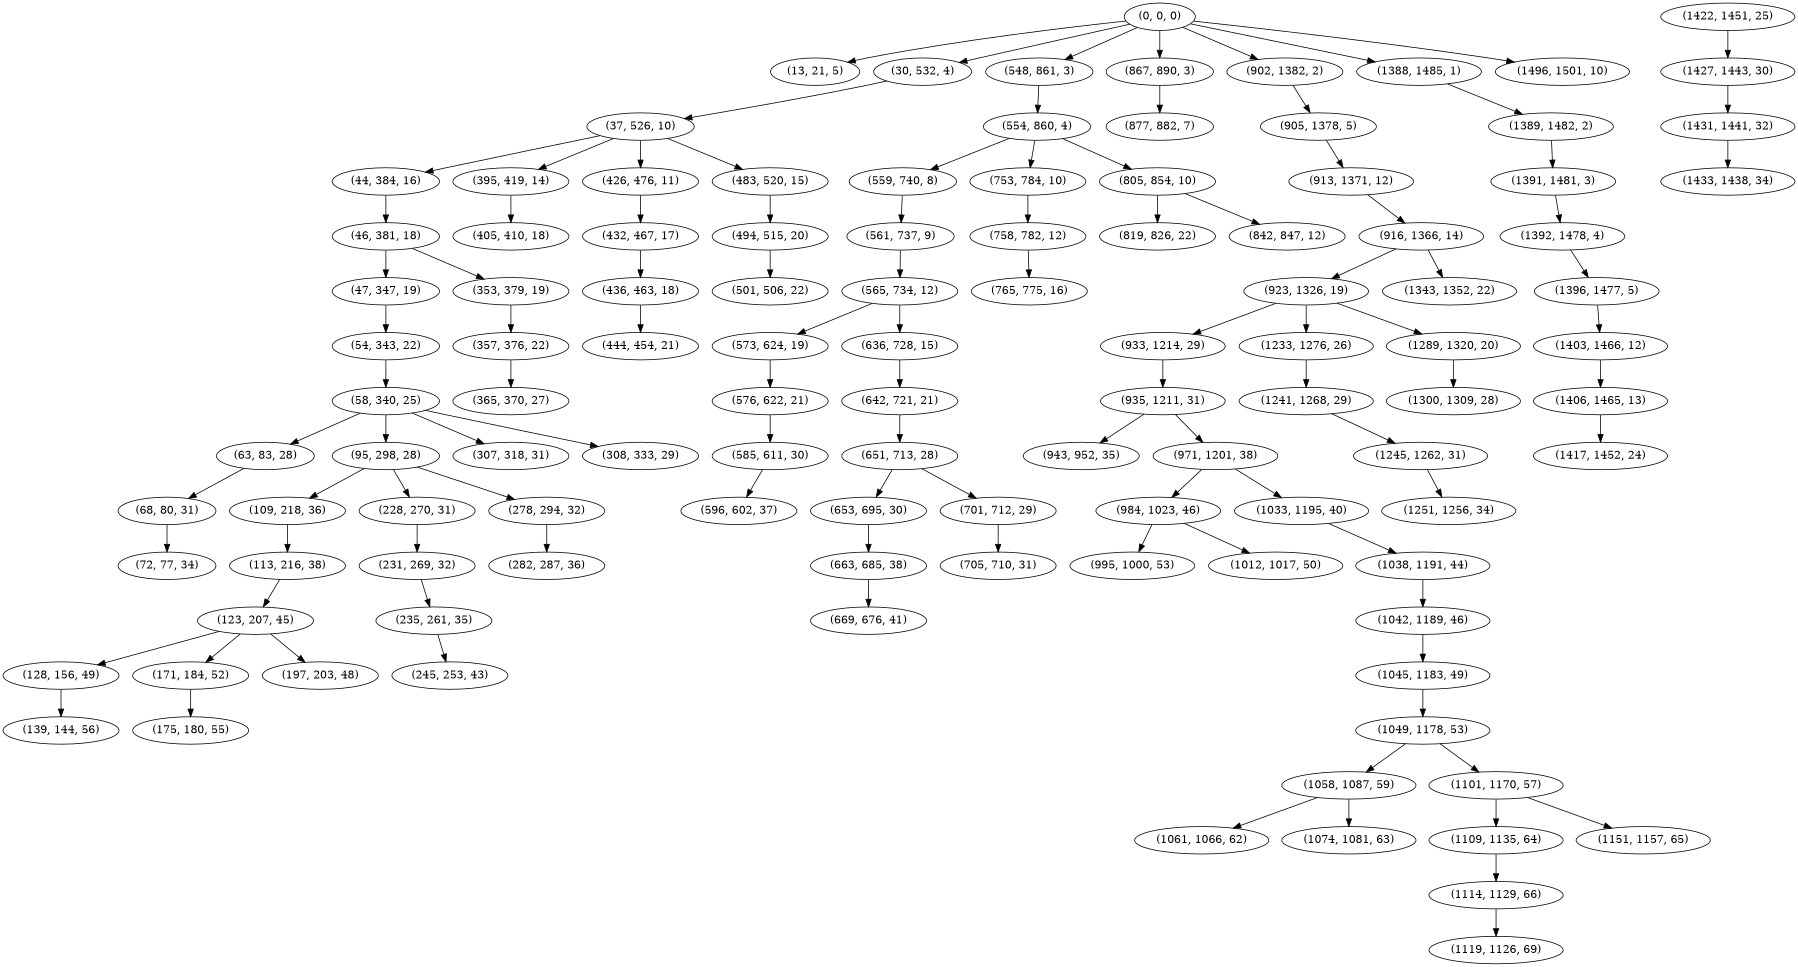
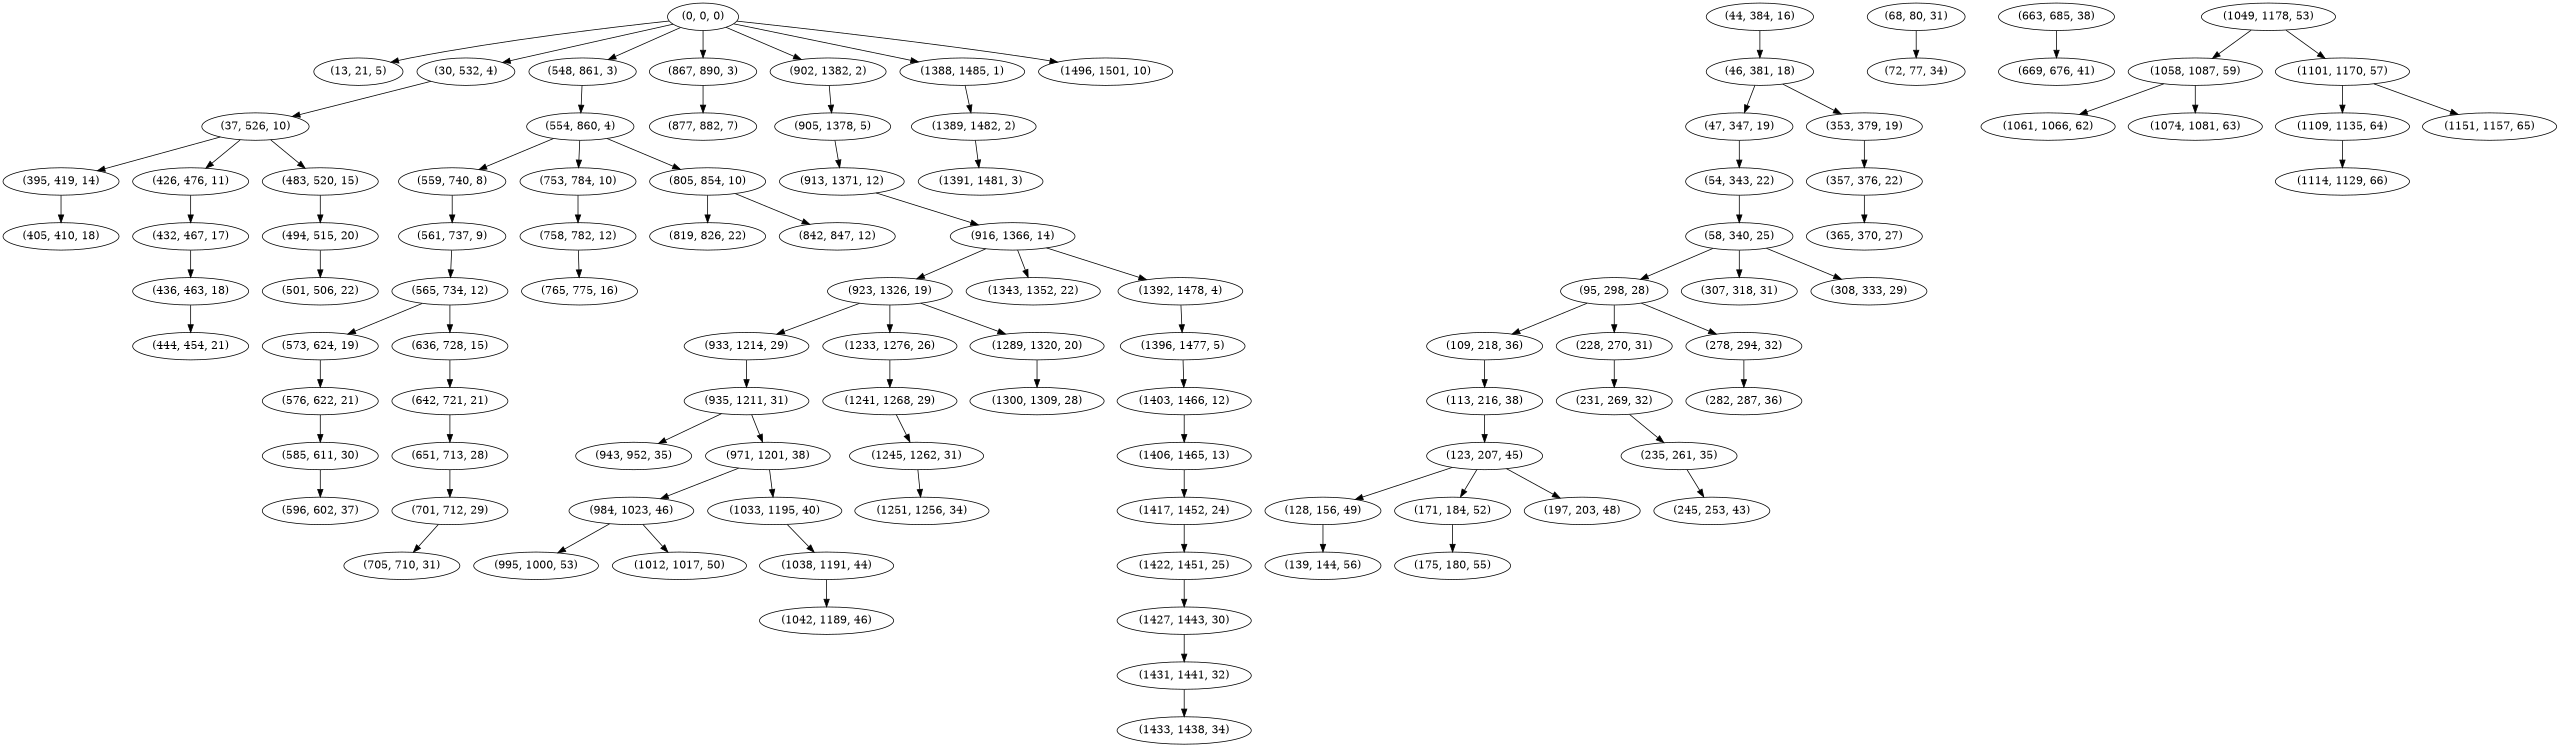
edge "(37, 526, 10)" -> "(44, 384, 16)": removed
edge "(1391, 1481, 3)" -> "(1392, 1478, 4)": now "(916, 1366, 14)" -> "(1392, 1478, 4)"
node "(63, 83, 28)": removed
node "(653, 695, 30)": removed
edge "(1417, 1452, 24)" -> "(1422, 1451, 25)": added
node "(1045, 1183, 49)": removed
node "(1119, 1126, 69)": removed
